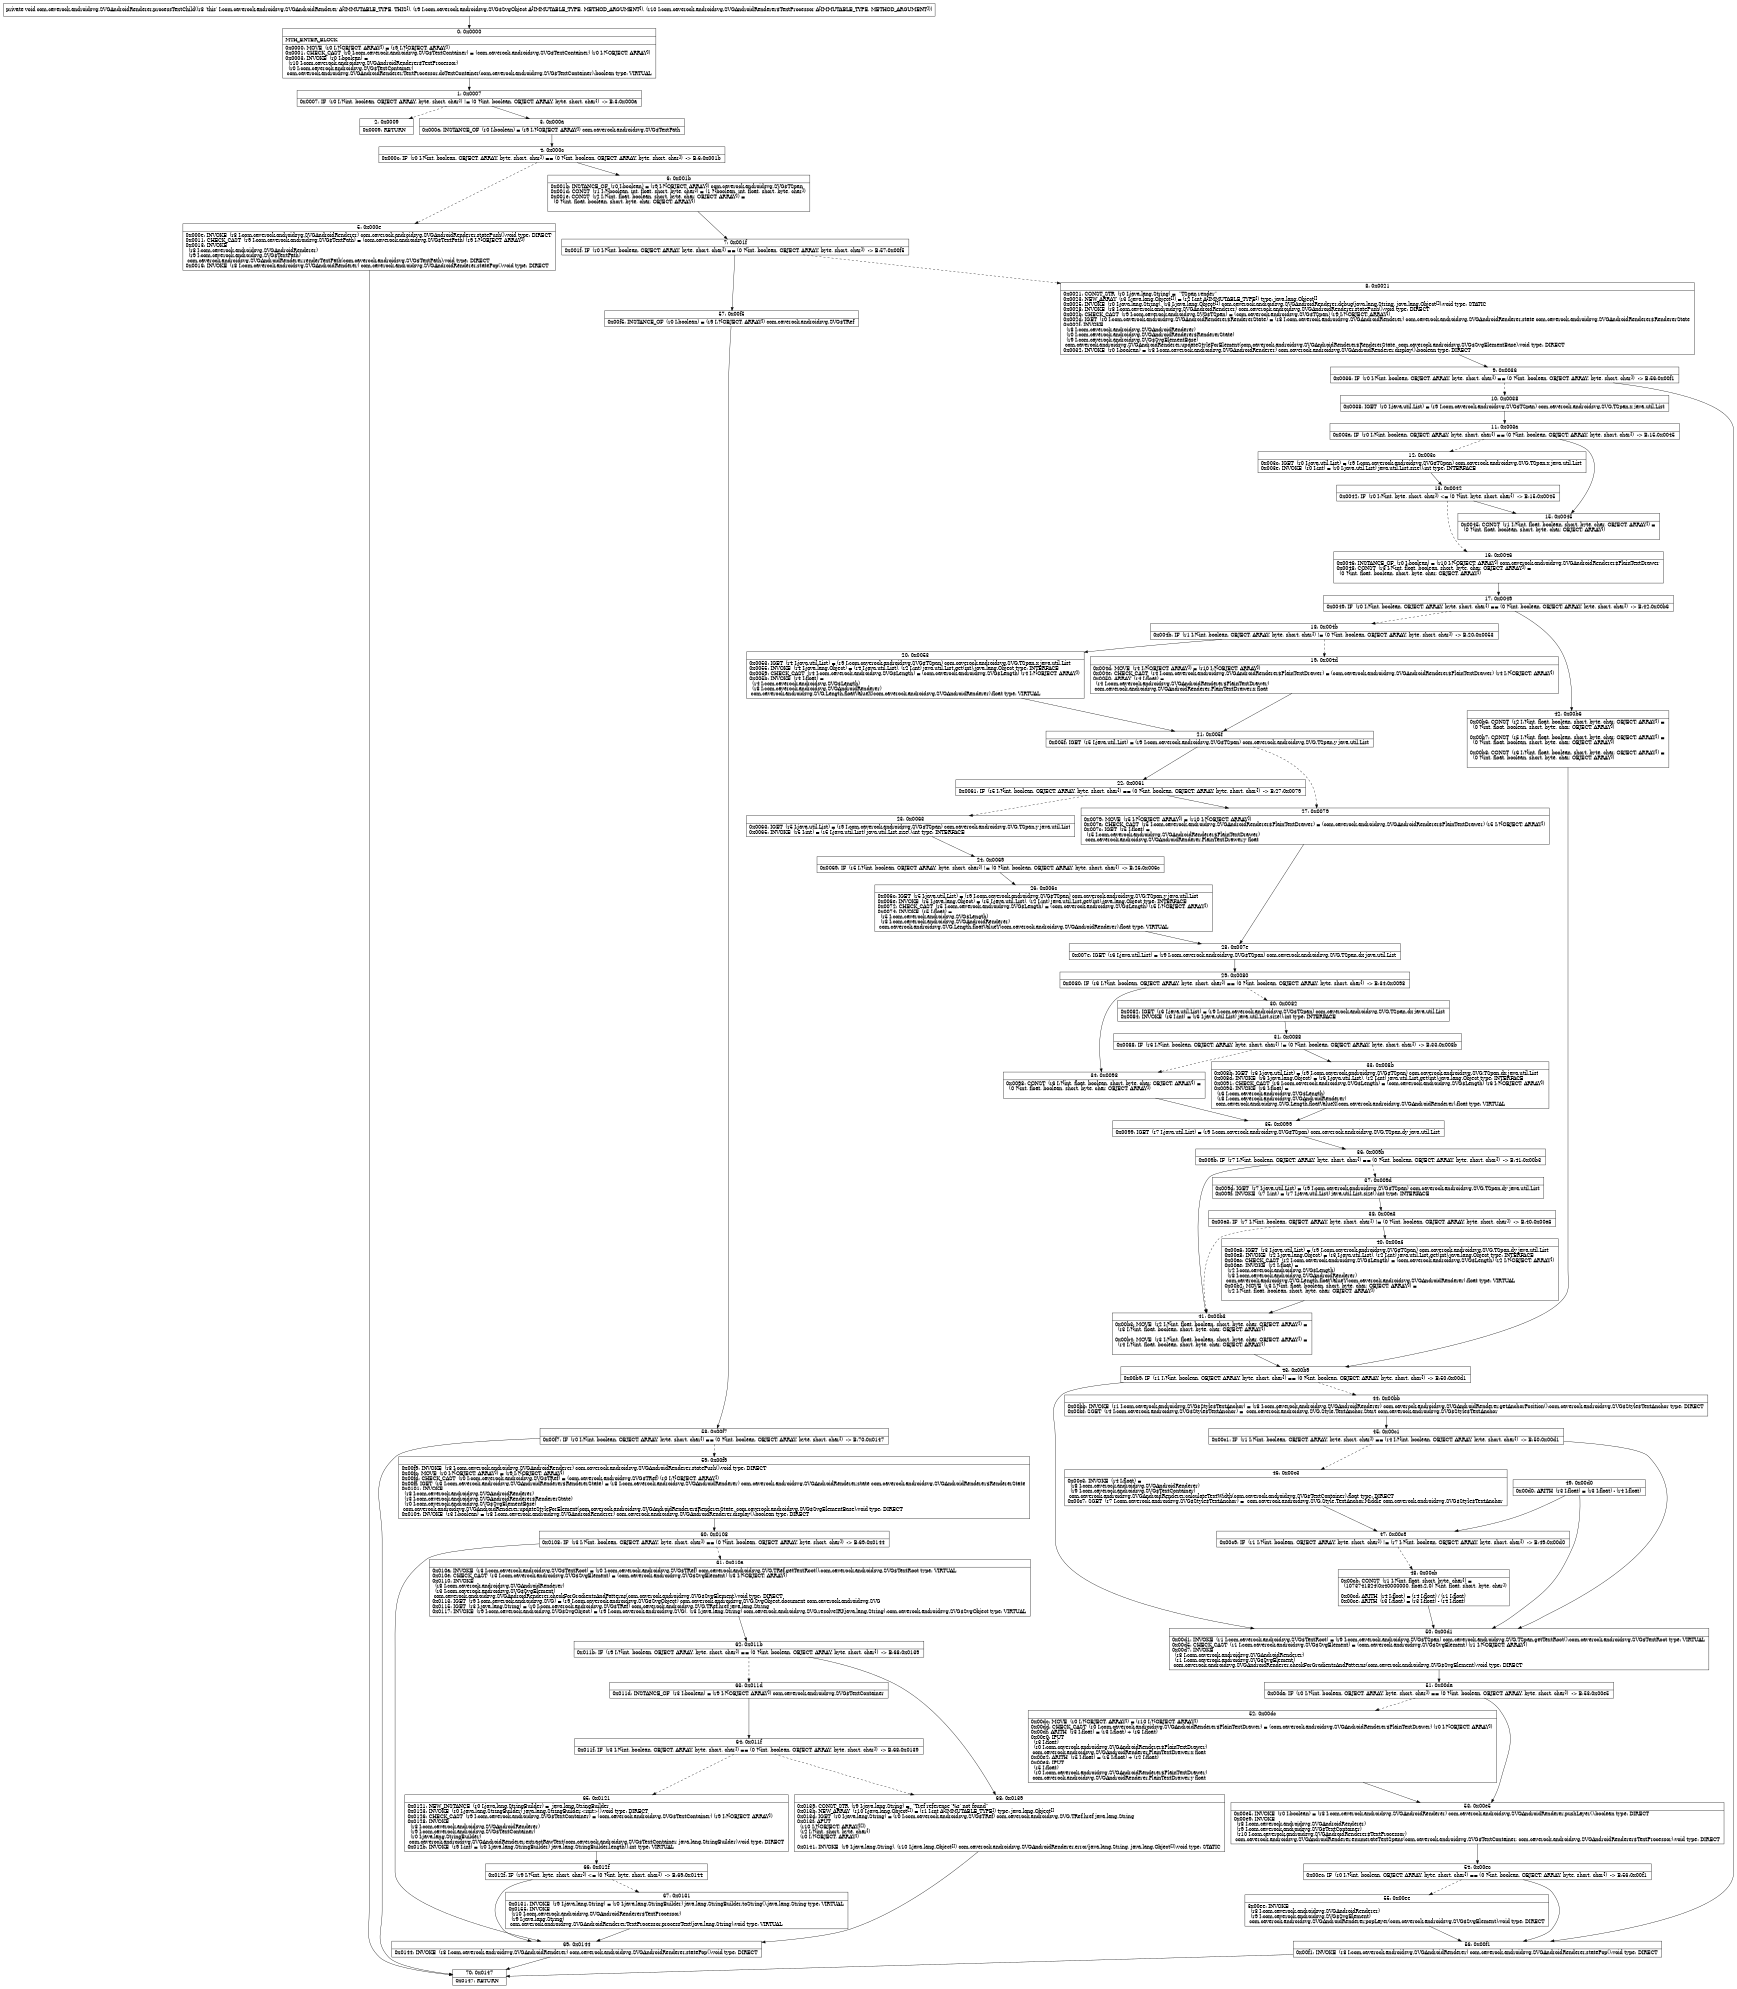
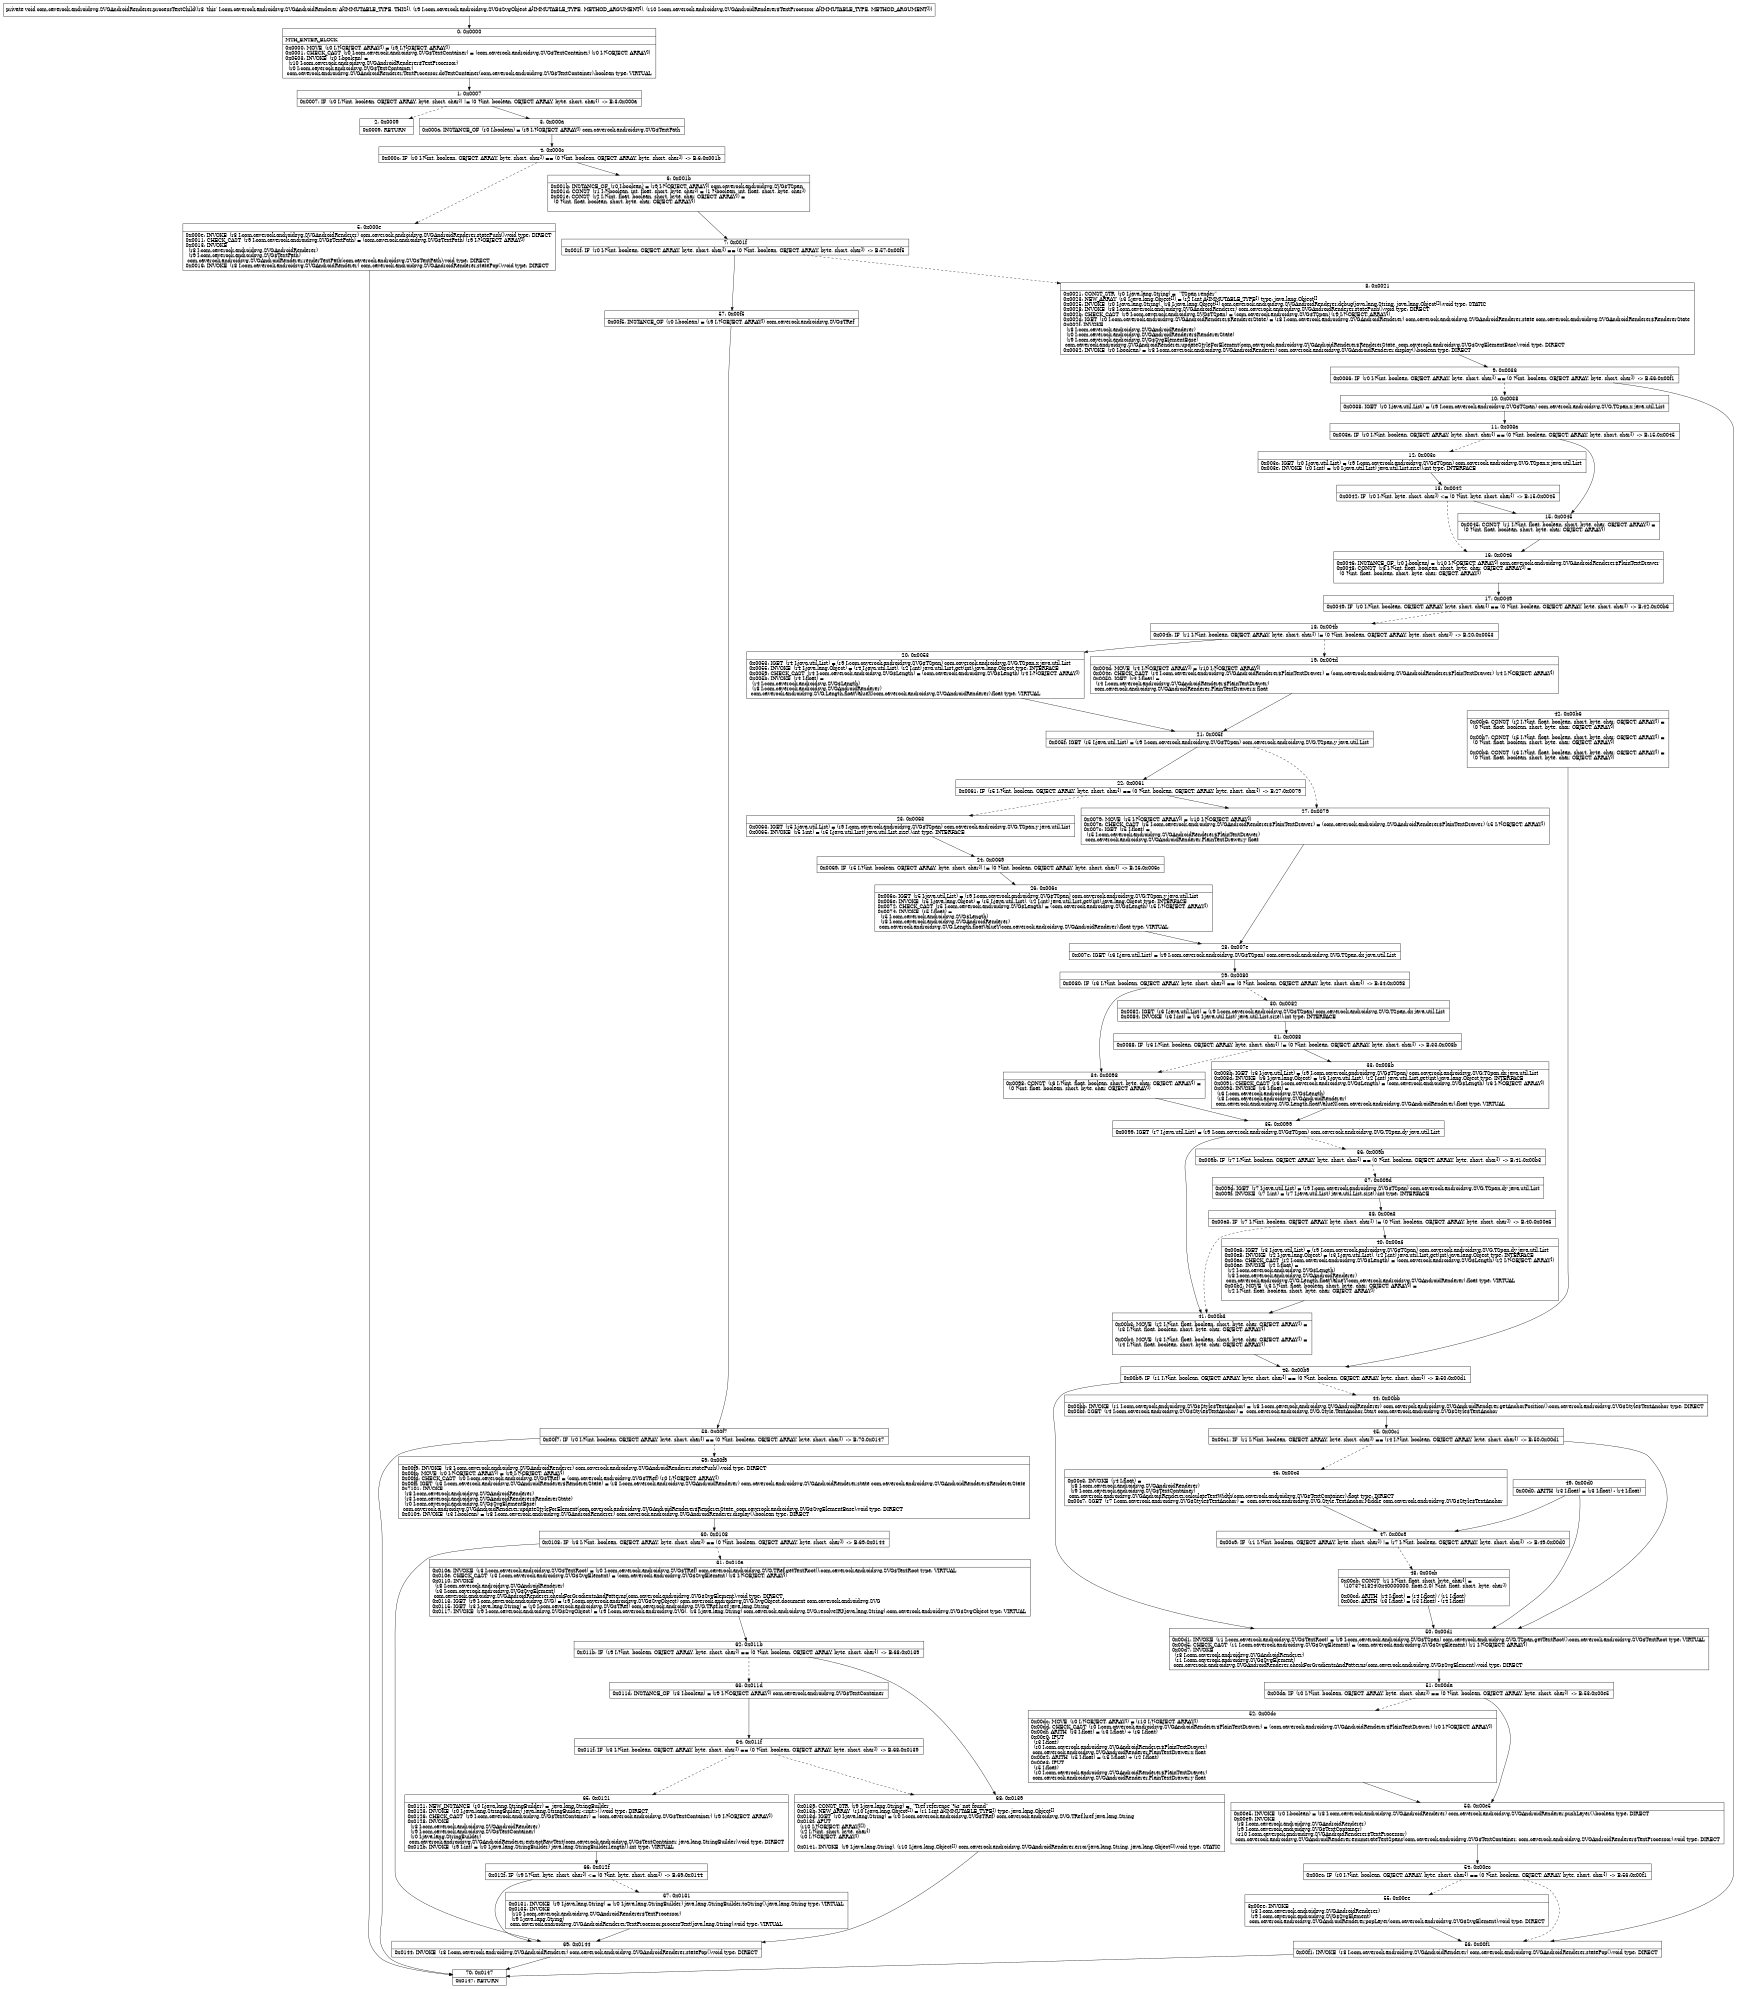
node "0: 0x0000": text "0x0003: INVOKE  (r0 I:boolean) =" -> "0x0503: INVOKE  (r0 I:boolean) ="
edge "15: 0x0045" -> "16: 0x0046": added
edge "17: 0x0049" -> "42: 0x00b6": removed
node "19: 0x004d": text "0x0050: ARRAY  (r4 I:float) =" -> "0x0050: IGET  (r4 I:float) ="
edge "35: 0x0099" -> "36: 0x009b": style solid -> dashed
edge "36: 0x009b" -> "41: 0x00b3": now "35: 0x0099" -> "41: 0x00b3"
node "59: 0x00f9": text "0x0101: INVOKE" -> "0x7101: INVOKE"
node "67: 0x0131": text "0x0155: INVOKE" -> "0x0135: INVOKE"
edge "54: 0x00ec" -> "56: 0x00f1": style solid -> dashed
